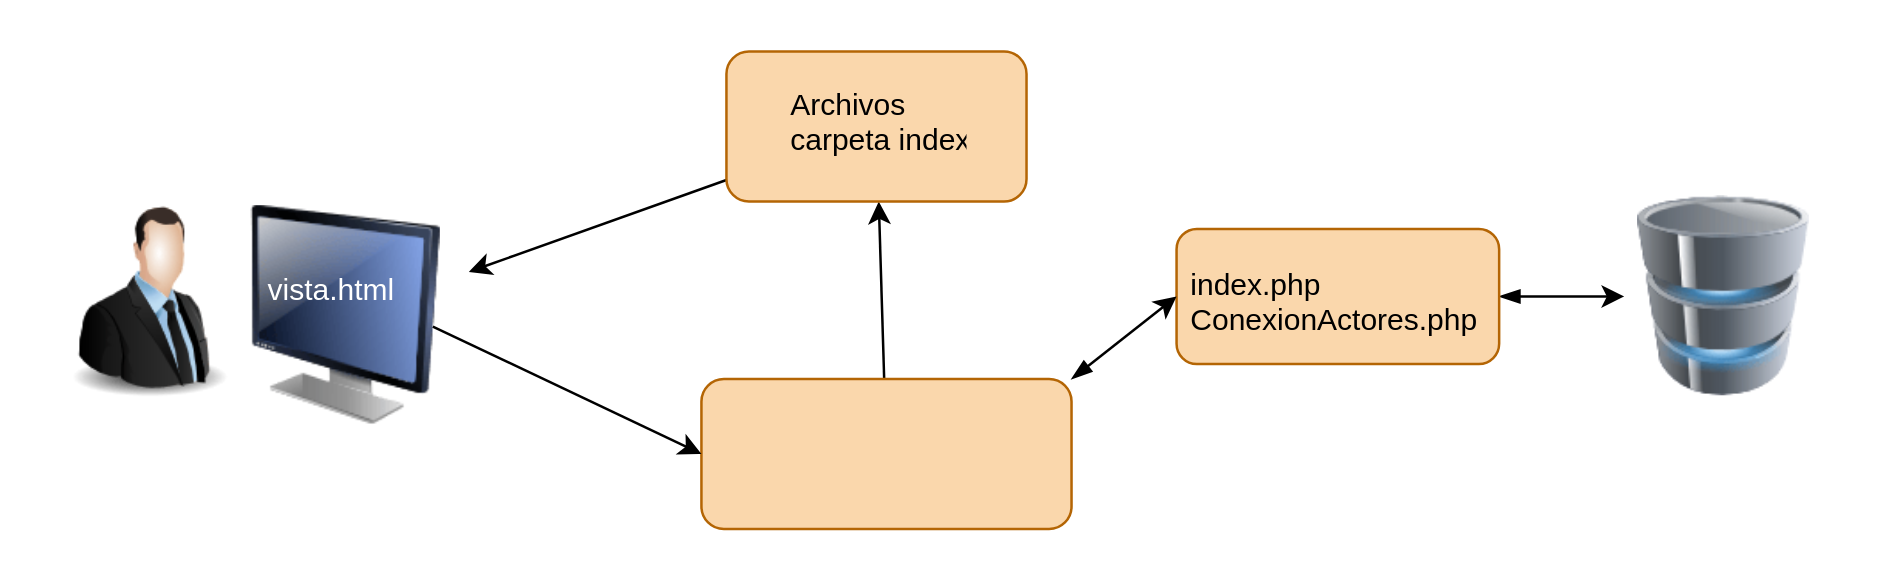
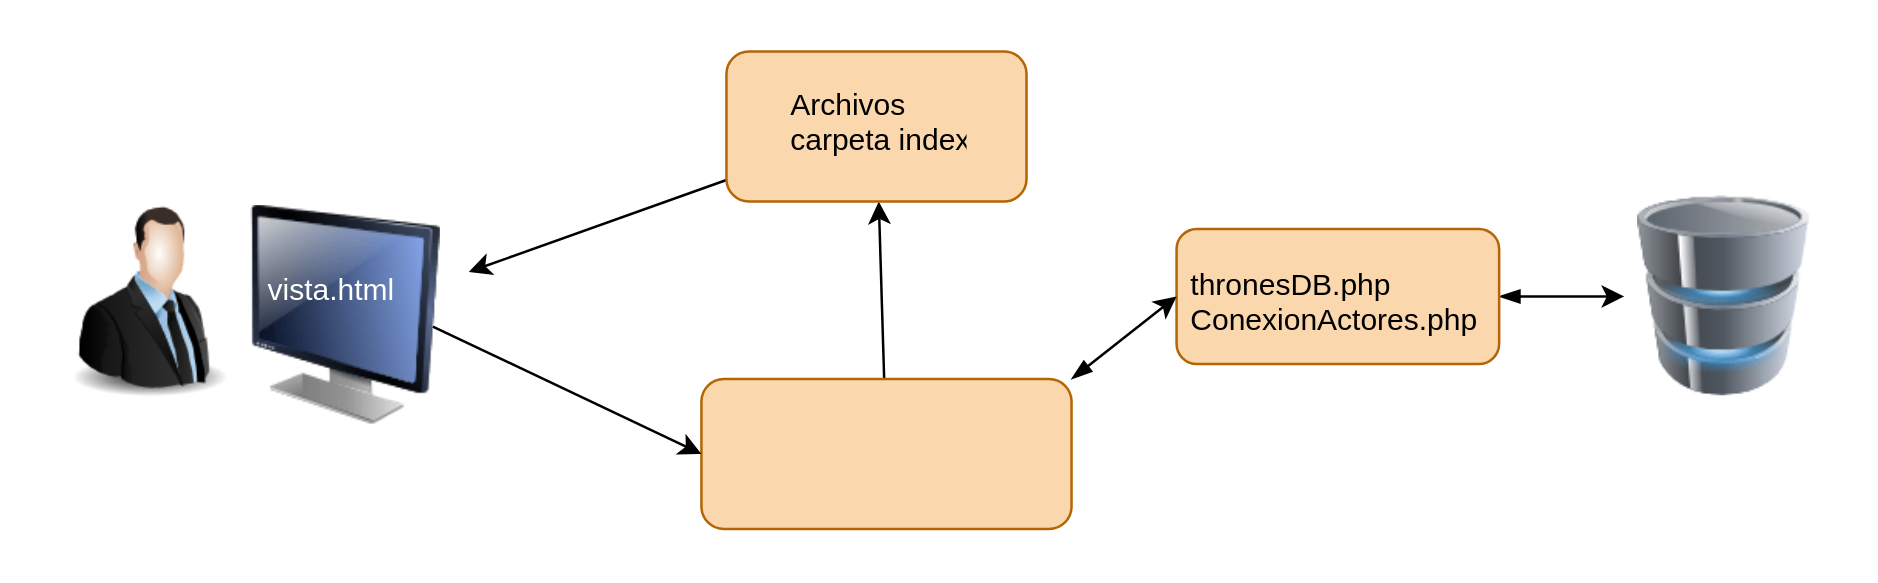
node "index.php ConexionActores.php": label "index.php ConexionActores.php" -> "thronesDB.php ConexionActores.php"
